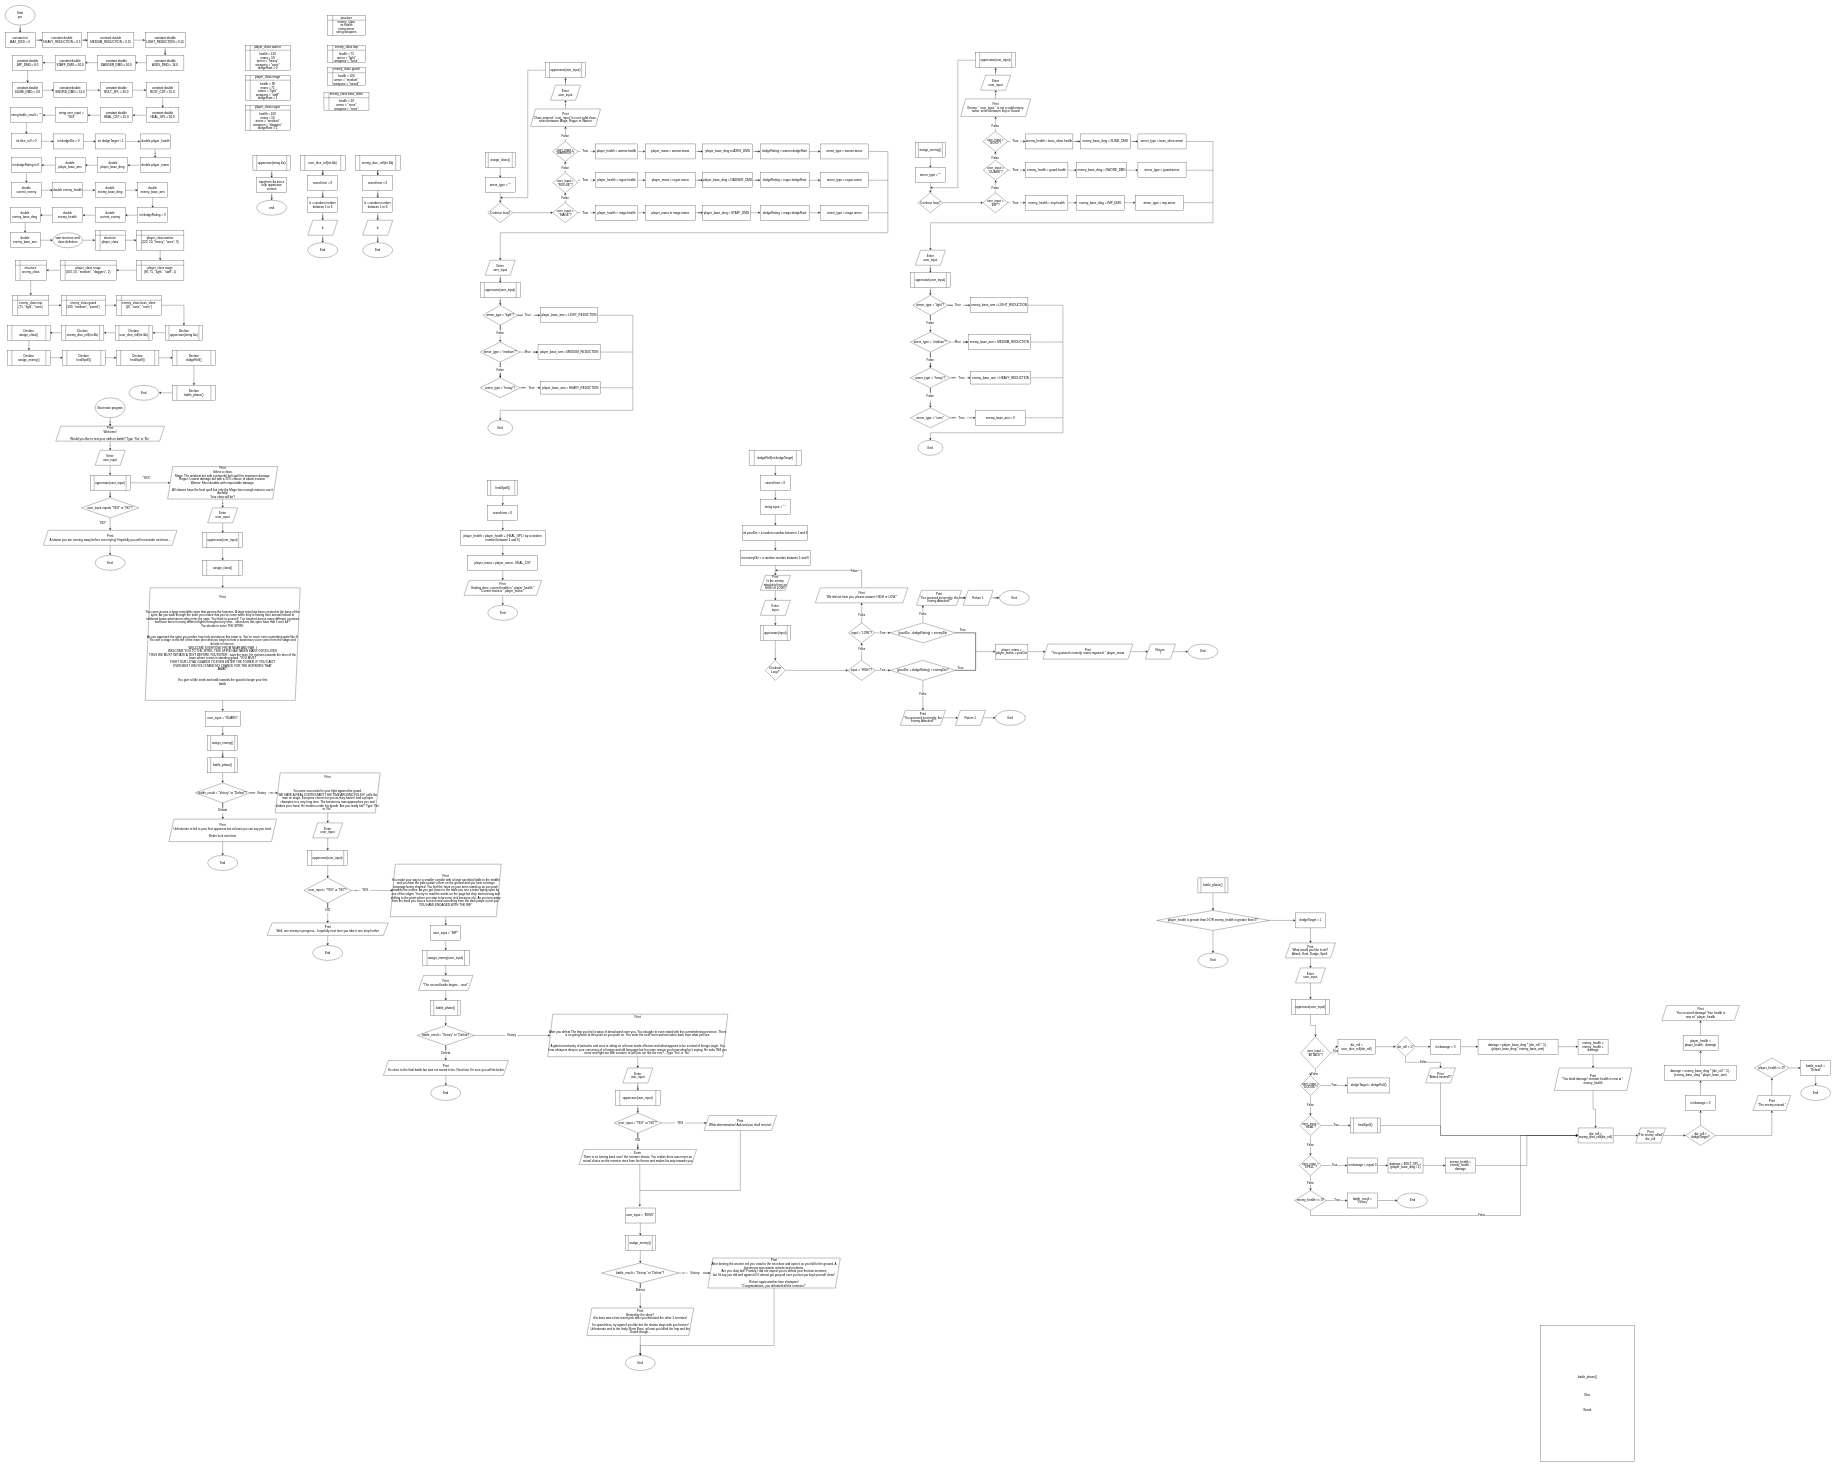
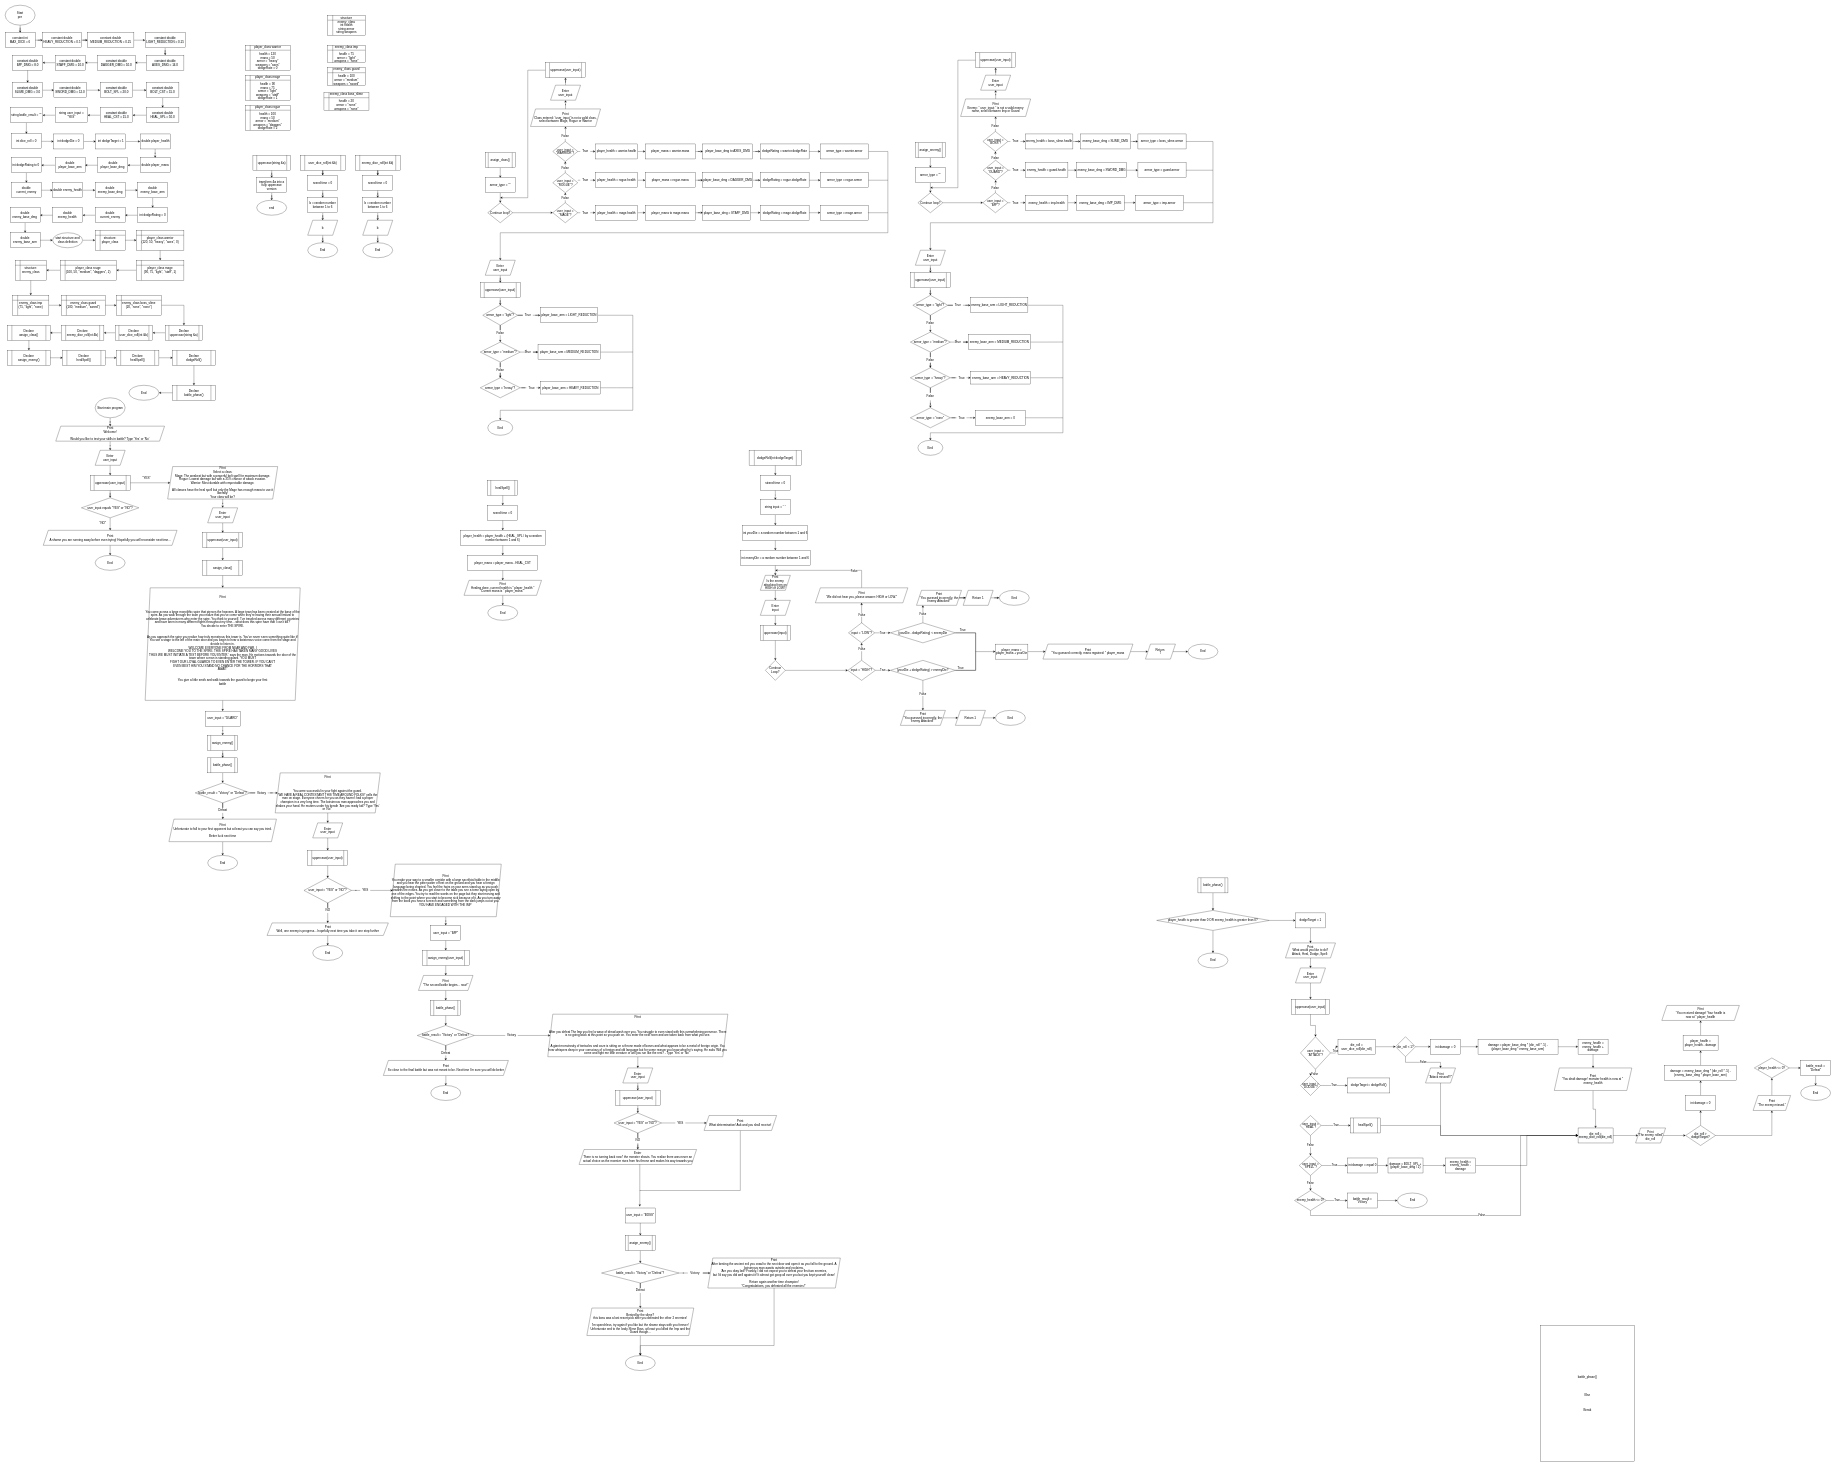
edge "user_input = “DODGE”?" -> "user_input = “HEAL”?": removed, label "False"
